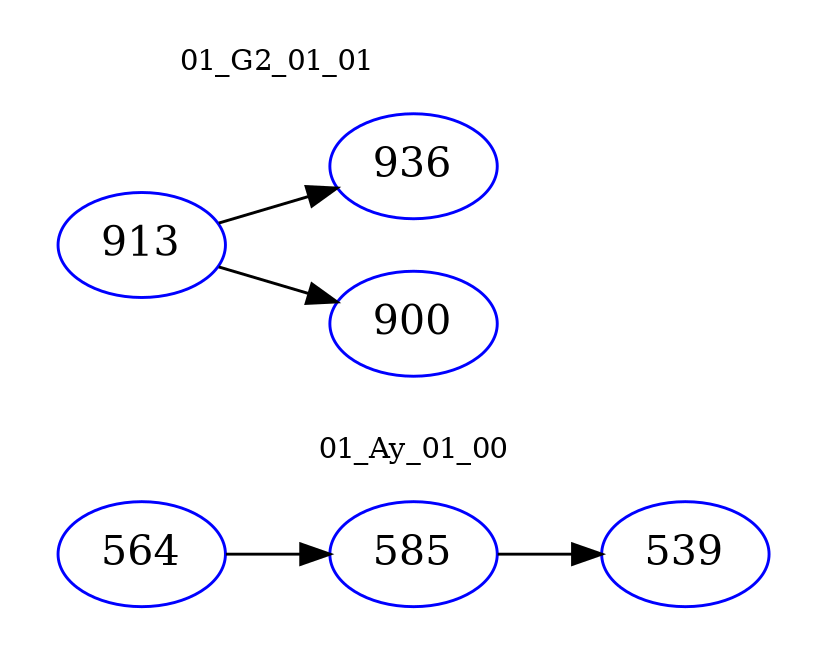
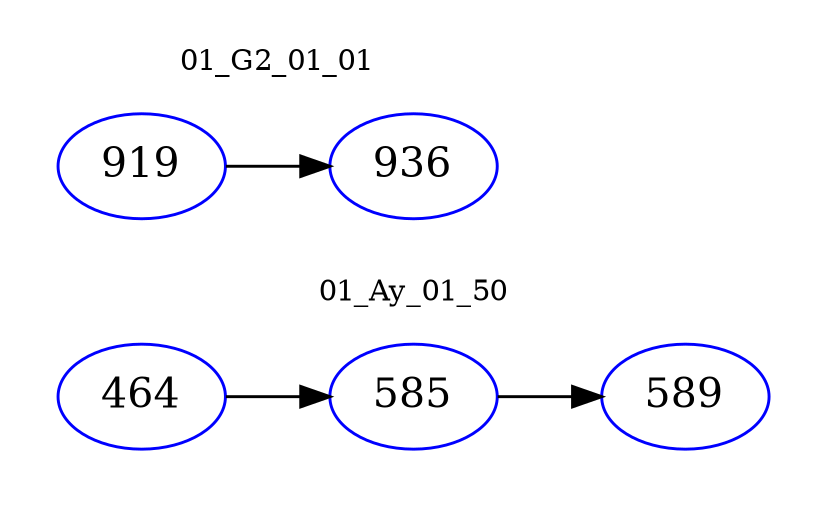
node "913": label "913" -> "919"
node "900": removed
cluster "01_Ay_01_00": label "01_Ay_01_00" -> "01_Ay_01_50"
node "564": label "564" -> "464"
node "539": label "539" -> "589"
